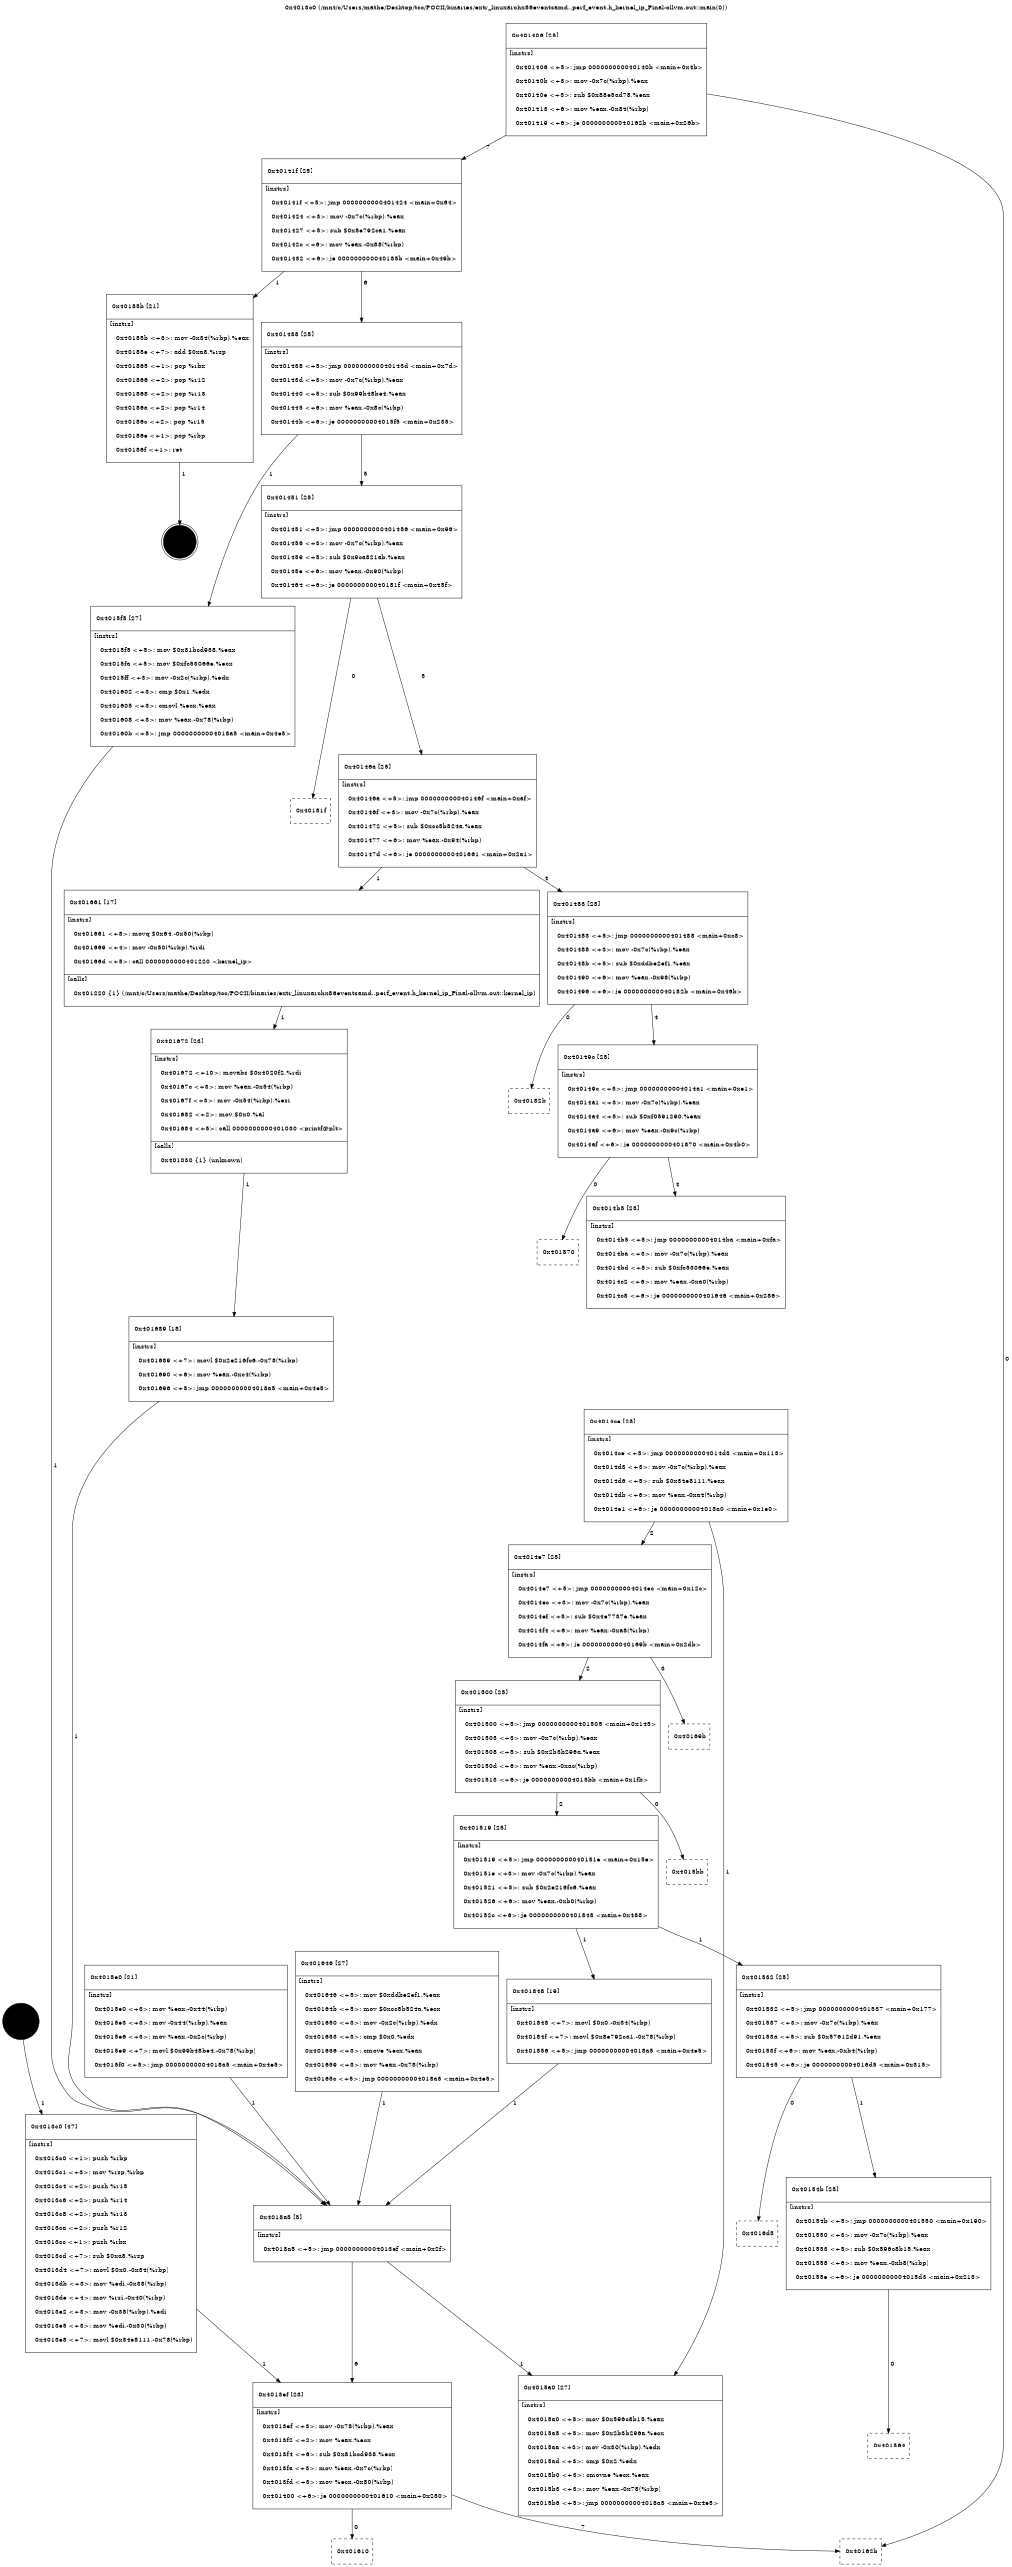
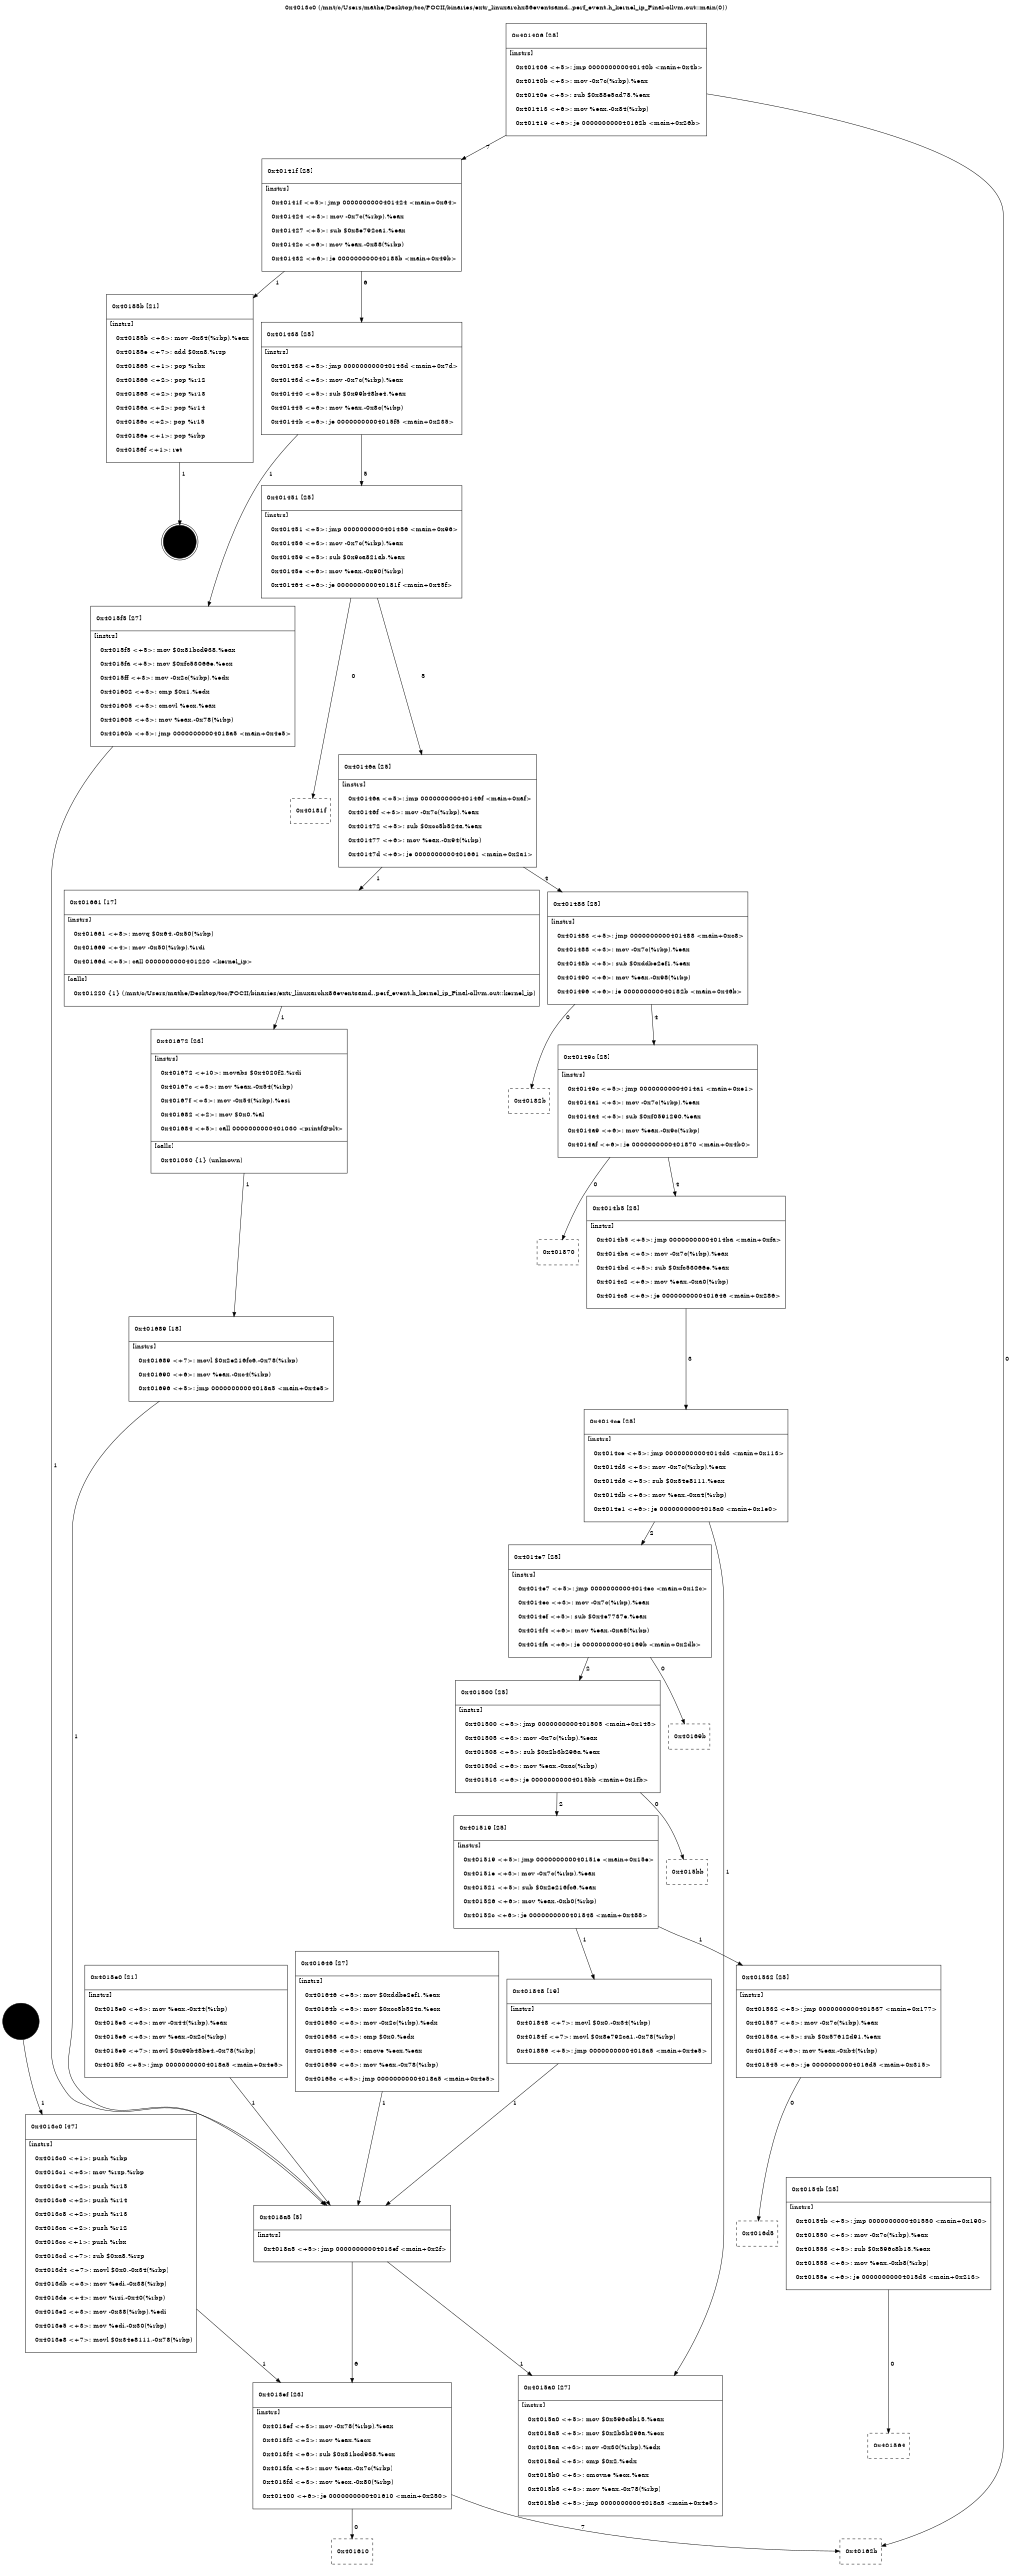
edge "0x4014b5 [25]" -> "0x4014ce [25]": added, label "3"
edge "0x4014e7 [25]" -> "0x40169b": label " 3" -> " 0"
edge "0x401532 [25]" -> "0x40154b [25]": removed, label "1"
